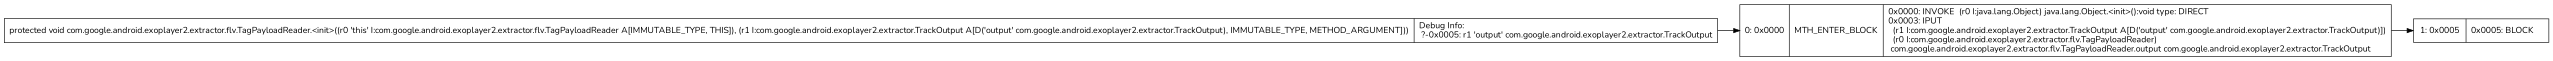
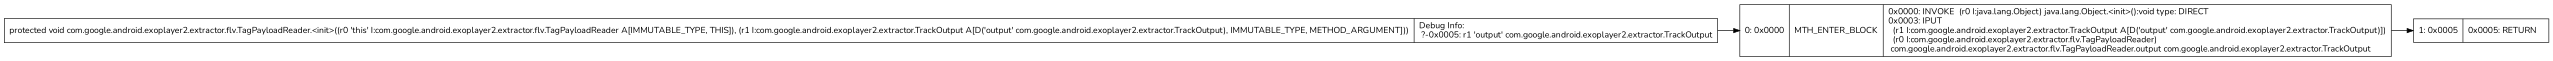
node "1: 0x0005": text "0x0005: BLOCK" -> "0x0005: RETURN"
